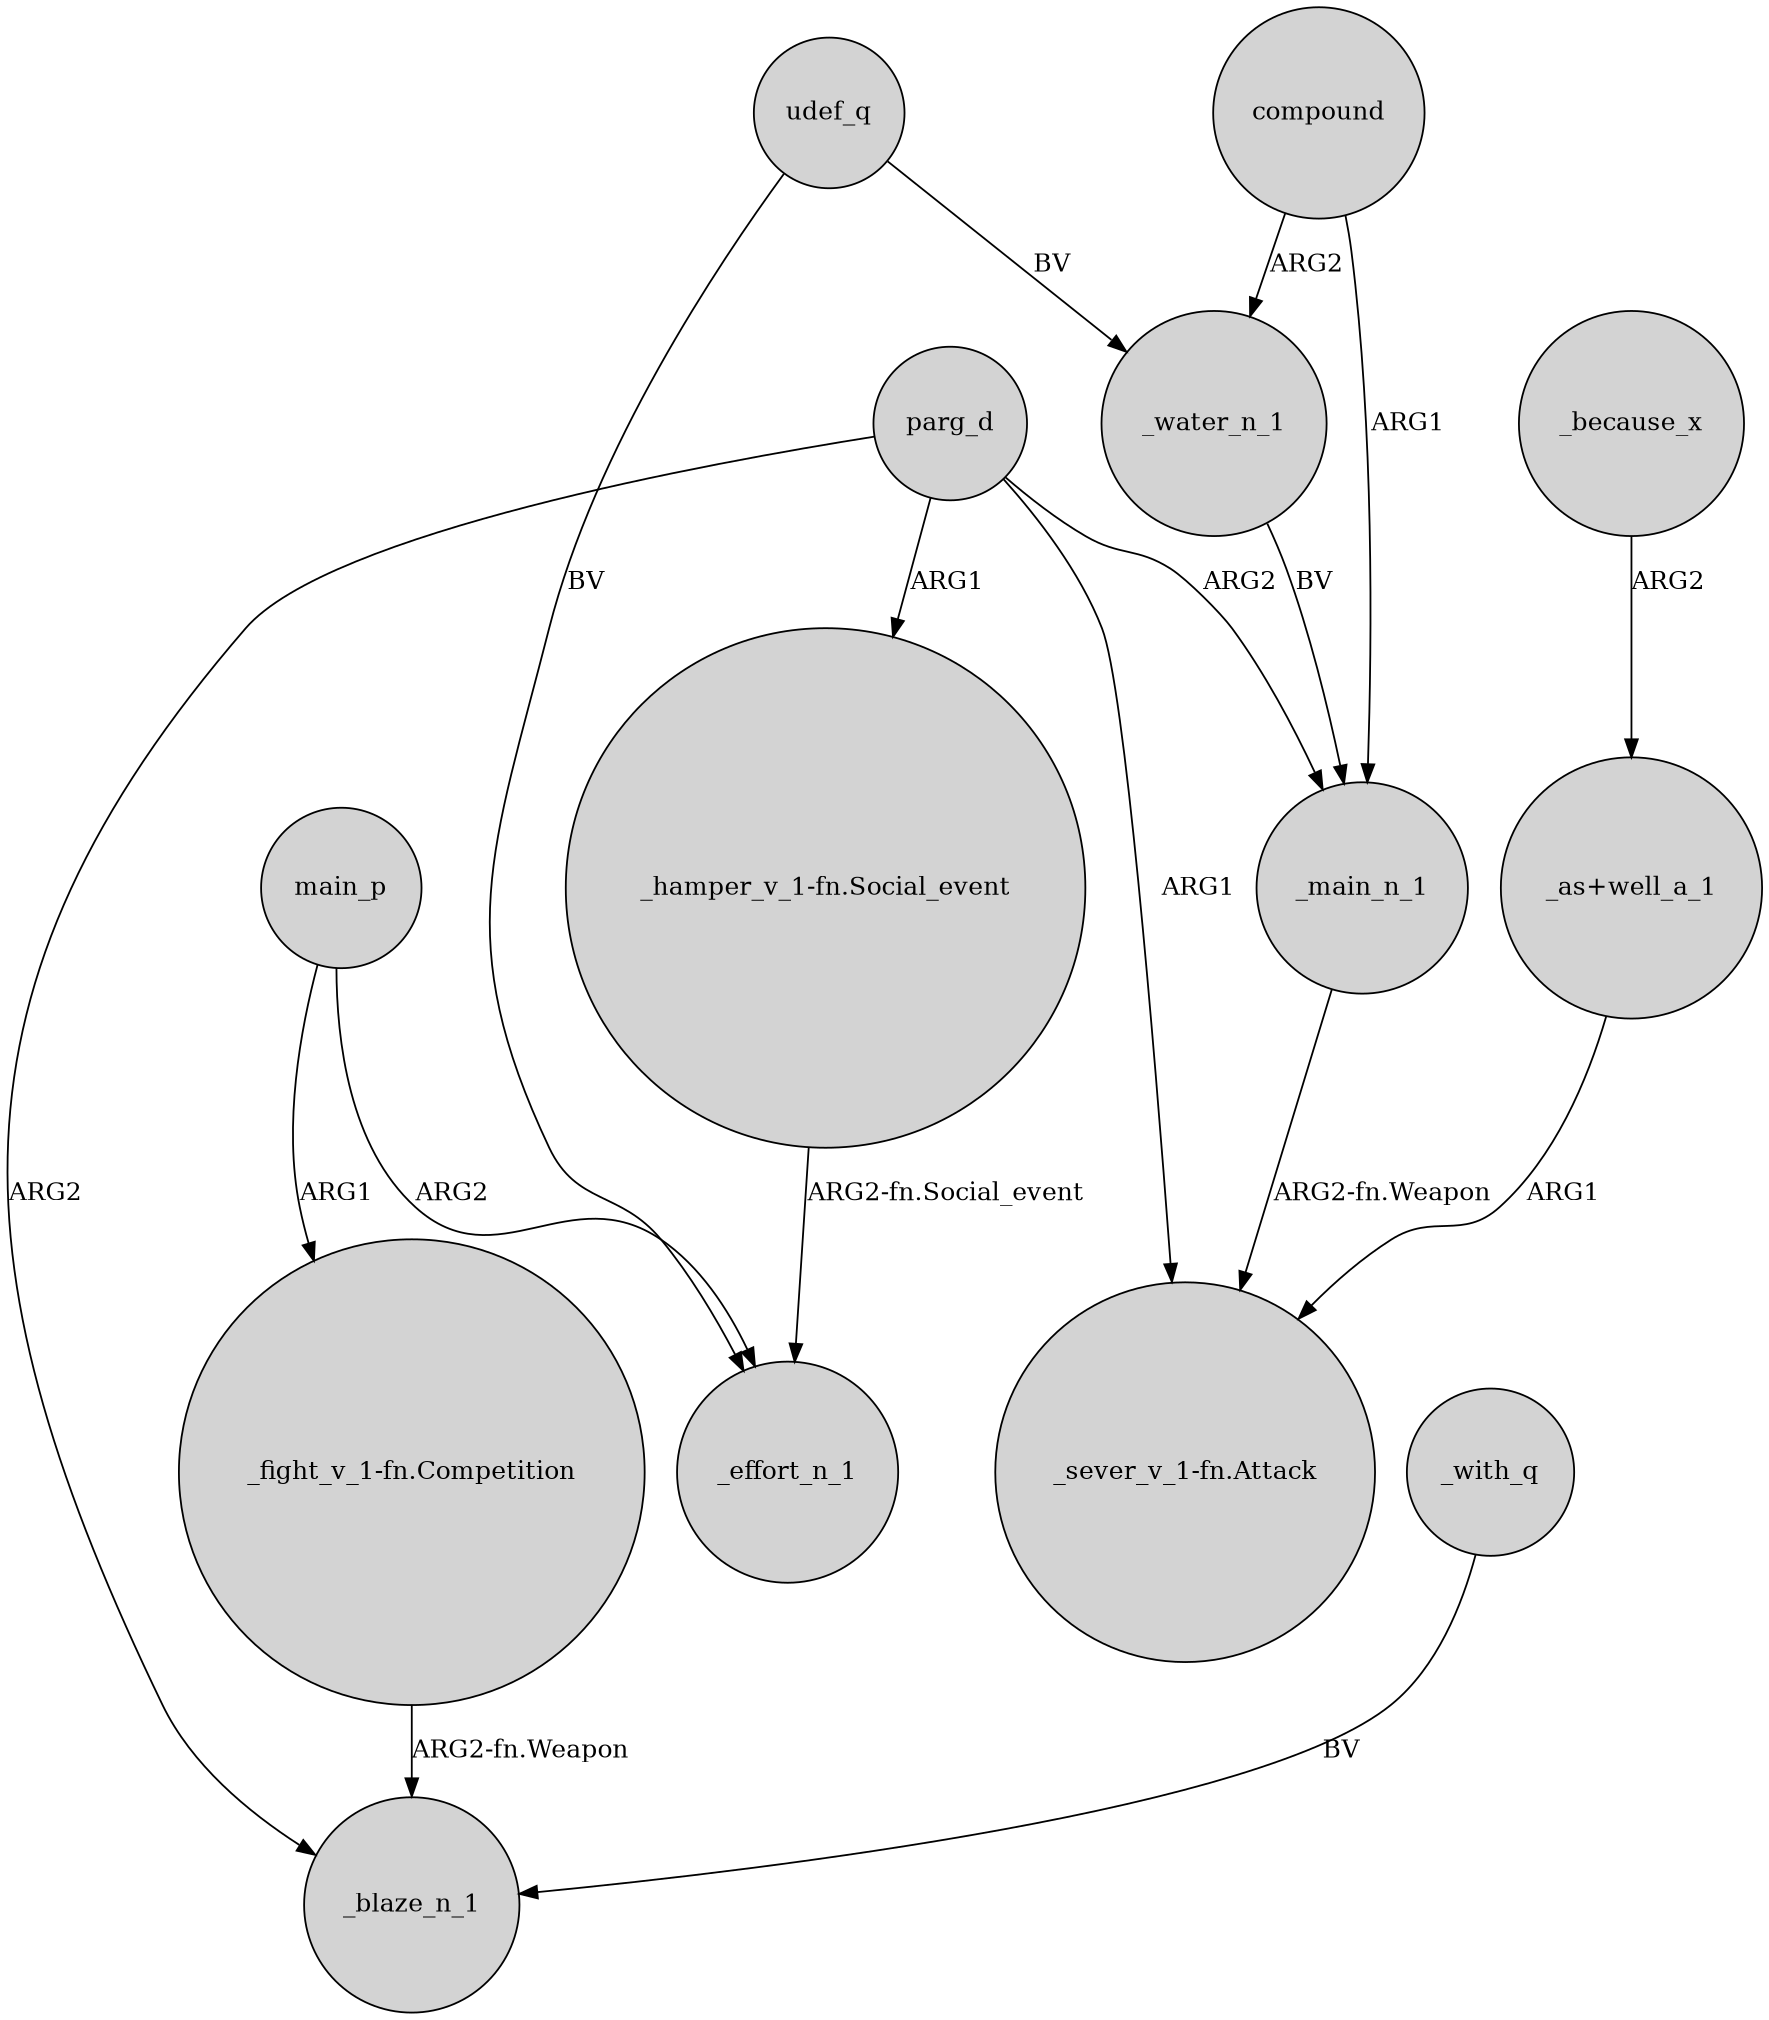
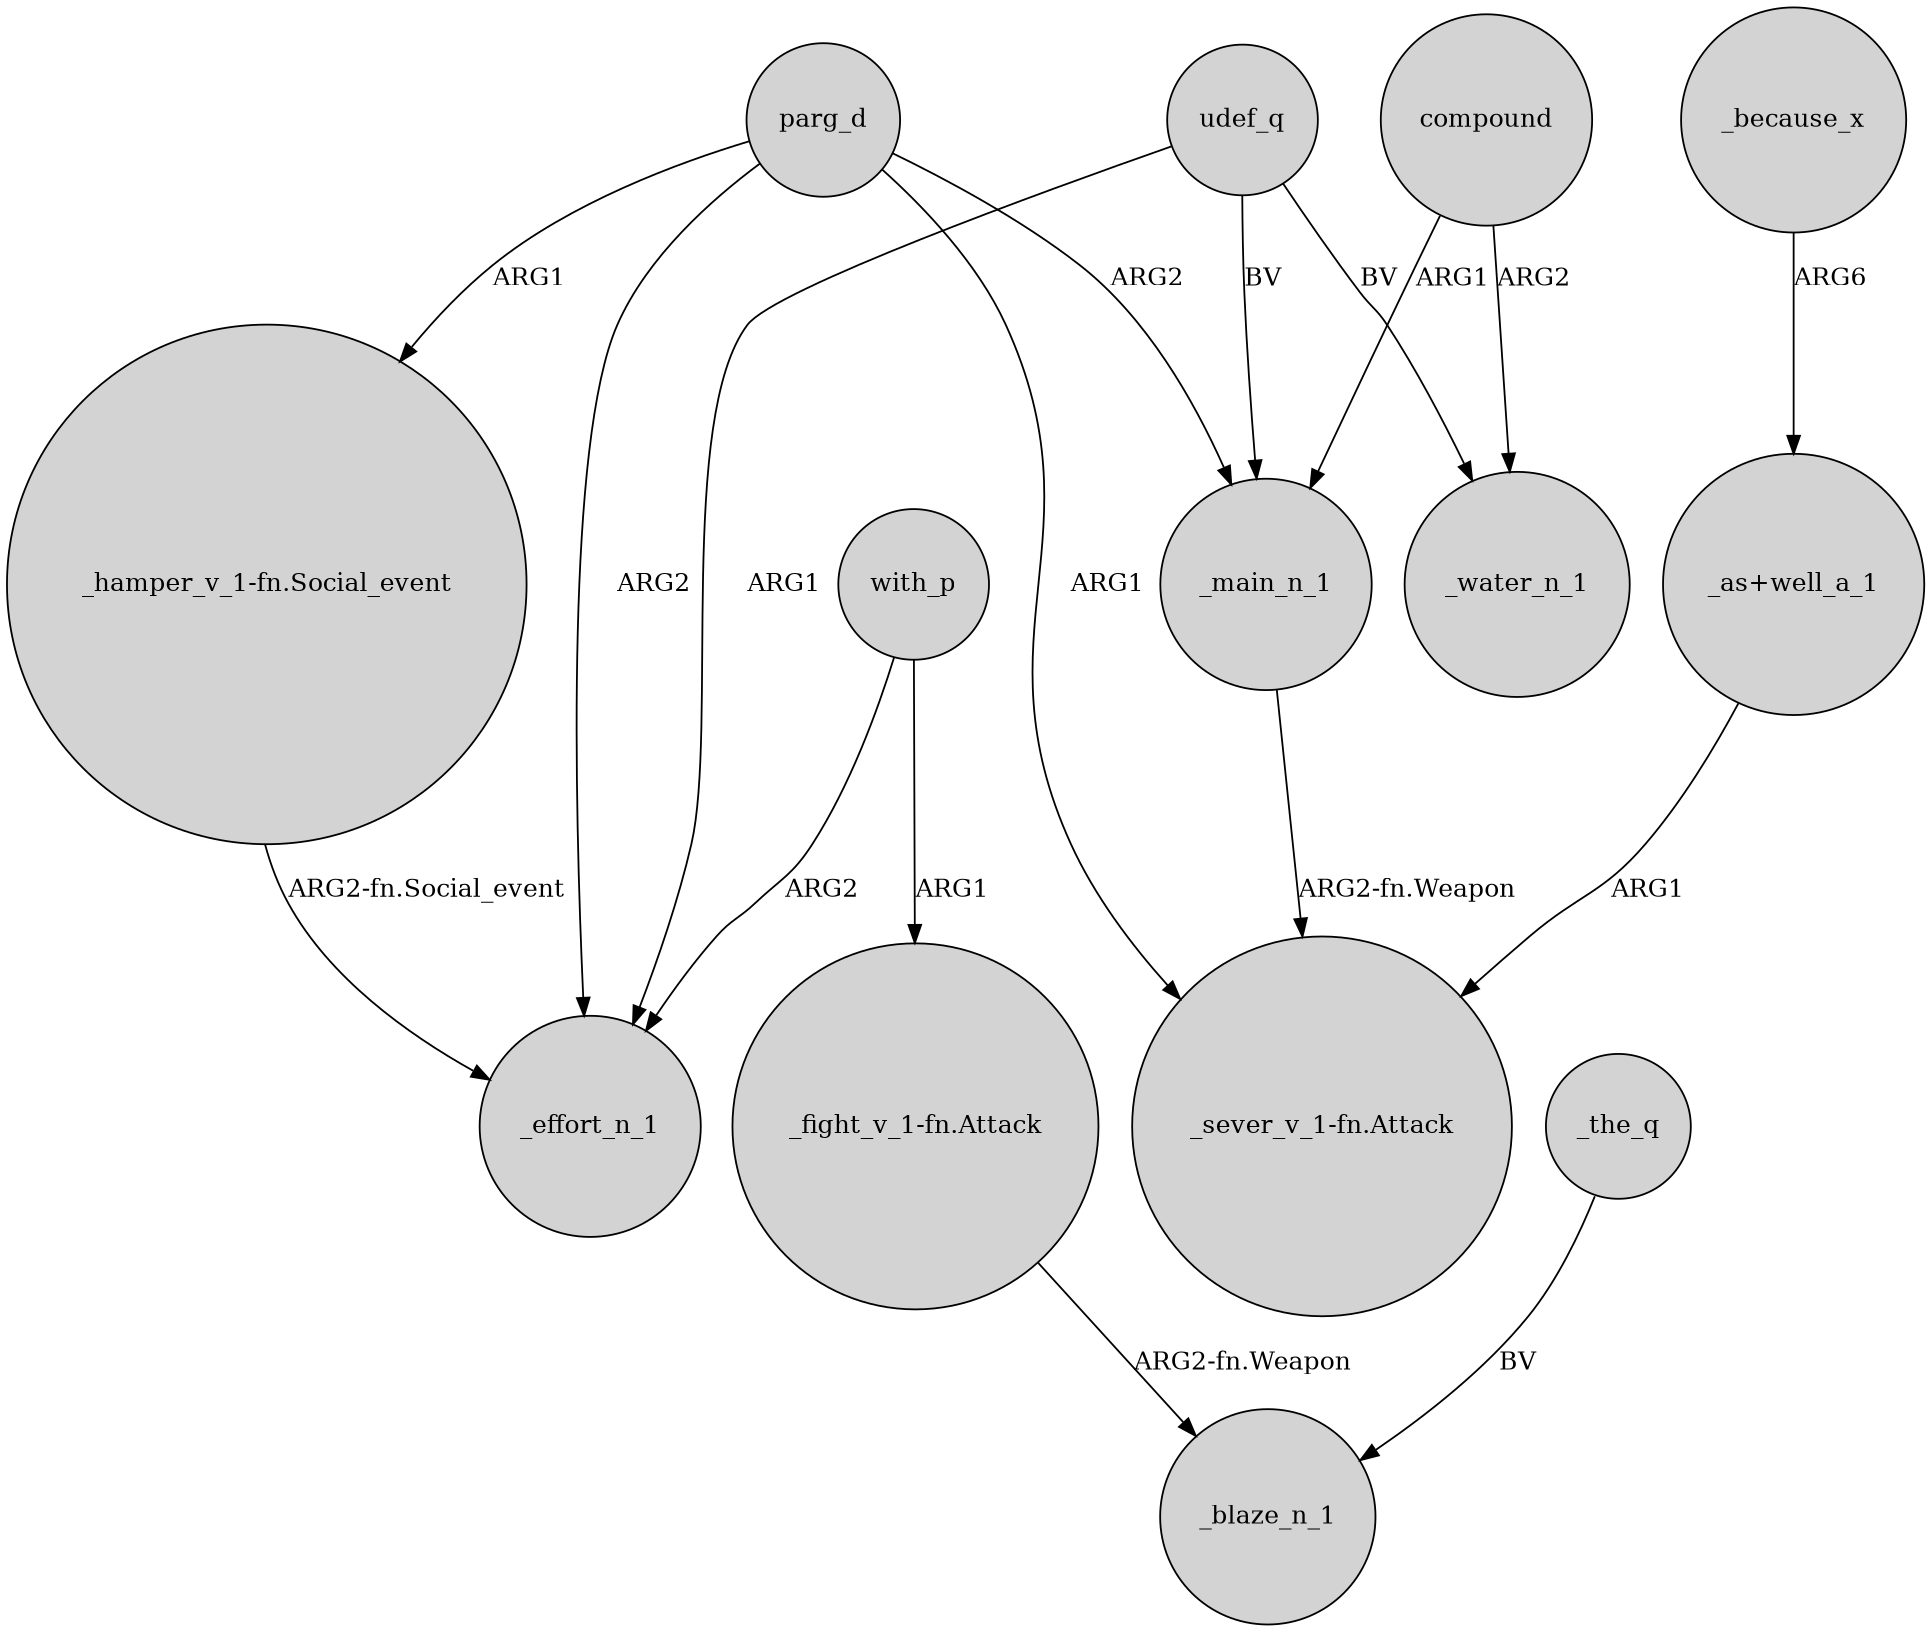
edge "udef_q" -> "_effort_n_1": label "BV" -> "ARG1"
edge "_because_x" -> "_as+well_a_1": label "ARG2" -> "ARG6"
edge "_water_n_1" -> "_main_n_1": now "udef_q" -> "_main_n_1"
node "main_p": label "main_p" -> "with_p"
edge "parg_d" -> "_blaze_n_1": now "parg_d" -> "_effort_n_1"
node "_fight_v_1-fn.Competition": label "_fight_v_1-fn.Competition" -> "_fight_v_1-fn.Attack"
node "_with_q": label "_with_q" -> "_the_q"
